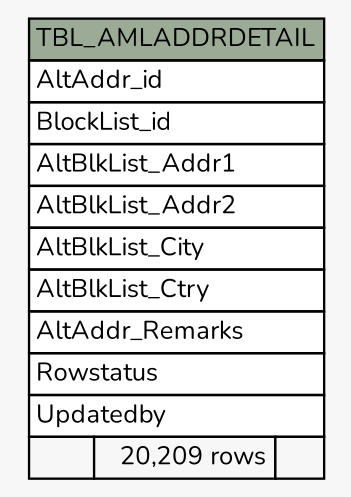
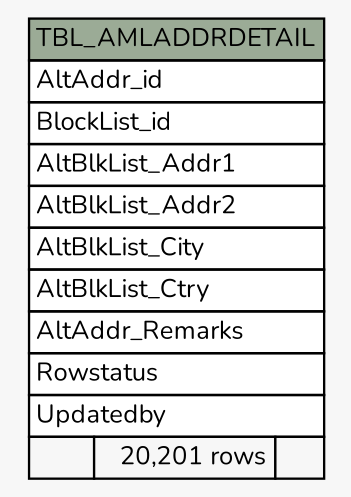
node "TBL_AMLADDRDETAIL": text "20,209 rows" -> "20,201 rows"
